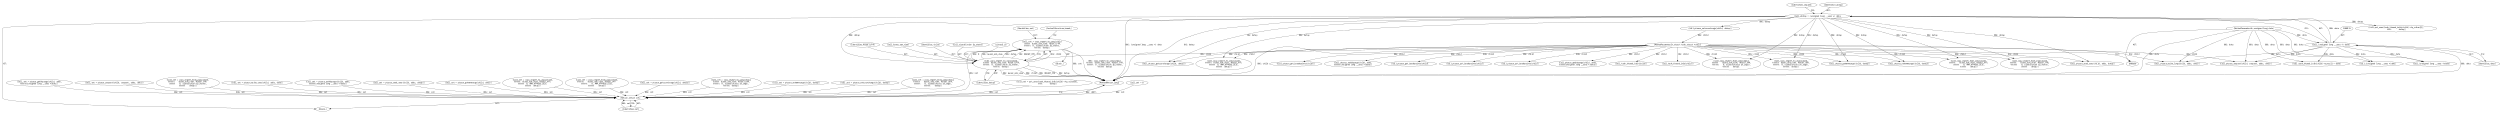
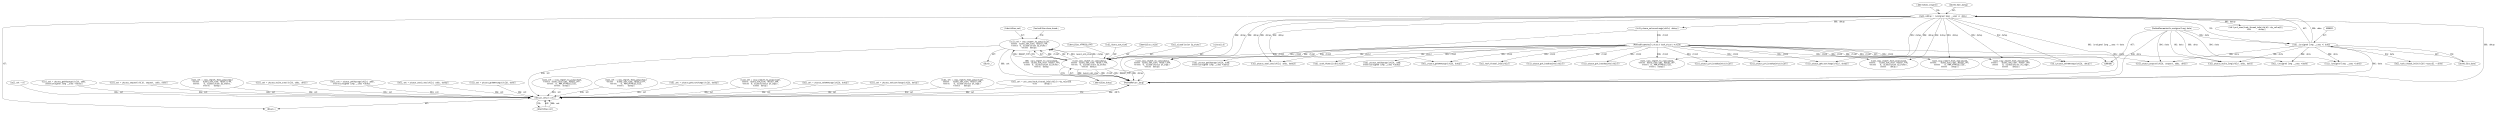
node "(Identifier,REGSET_FPR)": label "(Identifier,REGSET_FPR)" -> "(Identifier,VFPREGS_FPR)"
edge "(MethodParameterIn,struct task_struct *child)" -> "(MethodReturn,long)": now "(Call,ptrace_setcrunchregs(child, datap))" -> "(MethodReturn,long)"
edge "(MethodParameterIn,unsigned long data)" -> "(Call,task_thread_info(child)->syscall = data)": removed, label "DDG: data"
